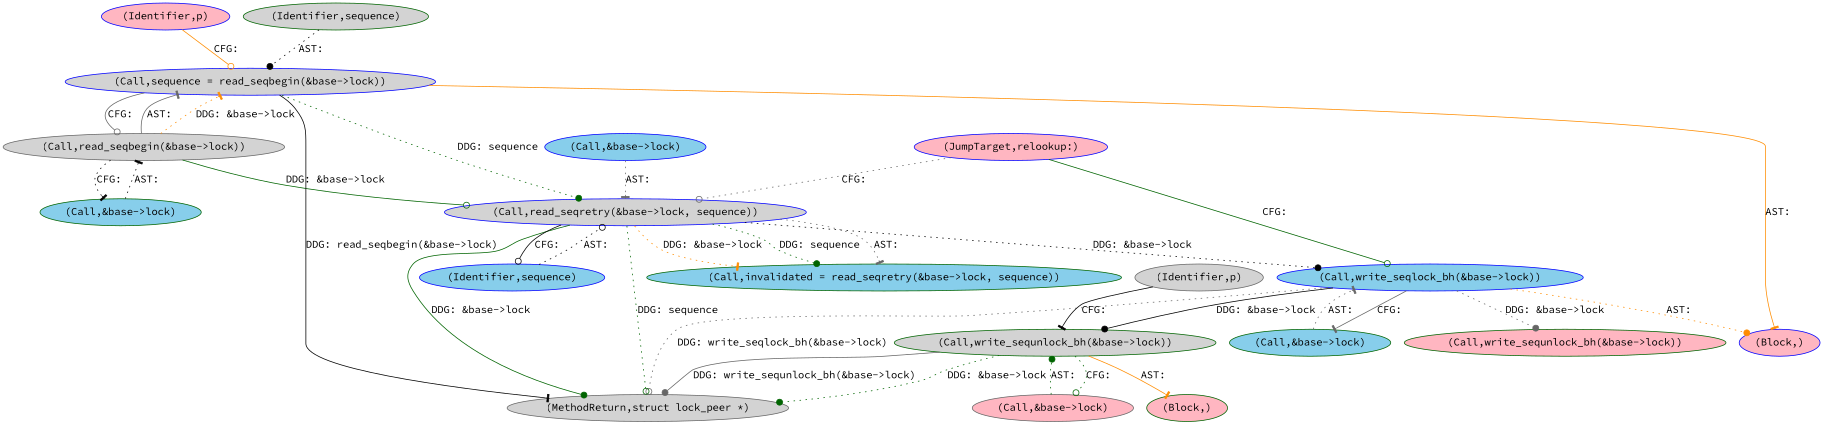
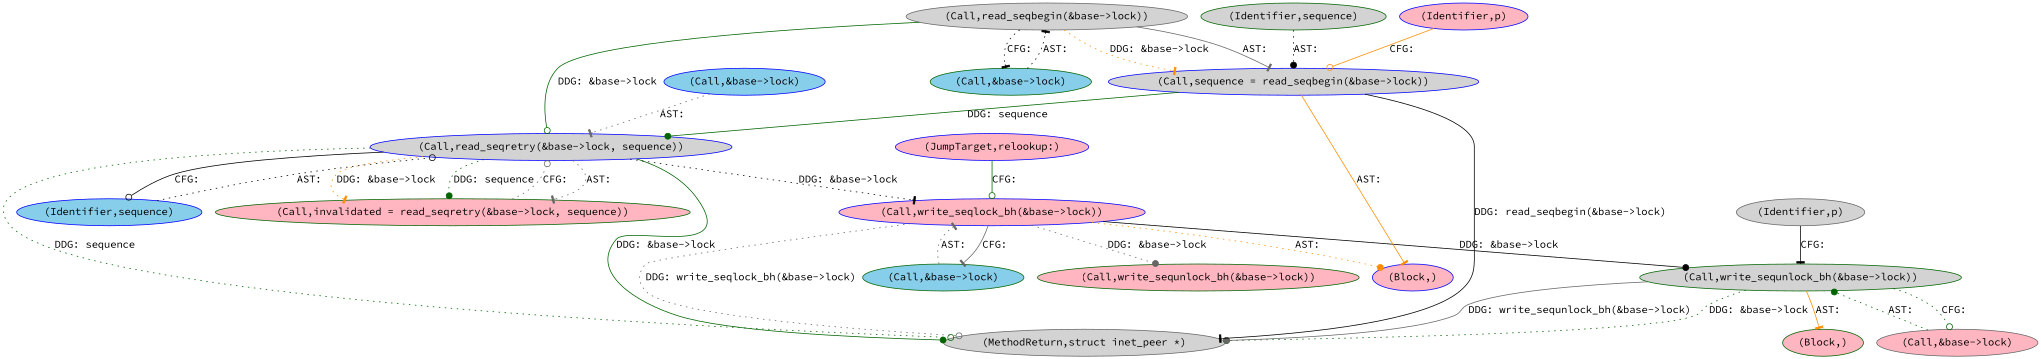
edge "(Call,sequence = read_seqbegin(&base->lock))" -> "(Call,read_seqbegin(&base->lock))": removed, label "CFG:"
edge "(Call,sequence = read_seqbegin(&base->lock))" -> "(Call,read_seqretry(&base->lock, sequence))": style dotted -> solid
edge "(JumpTarget,relookup:)" -> "(Call,read_seqretry(&base->lock, sequence))": now "(Call,invalidated = read_seqretry(&base->lock, sequence))" -> "(Call,read_seqretry(&base->lock, sequence))"
edge "(Call,read_seqretry(&base->lock, sequence))" -> "(Call,write_seqlock_bh(&base->lock))": arrowhead dot -> tee
node "(Call,invalidated = read_seqretry(&base->lock, sequence))": fillcolor skyblue -> lightpink
node "(Call,write_seqlock_bh(&base->lock))": fillcolor skyblue -> lightpink
node "(MethodReturn,struct lock_peer *)": label "(MethodReturn,struct lock_peer *)" -> "(MethodReturn,struct inet_peer *)"
